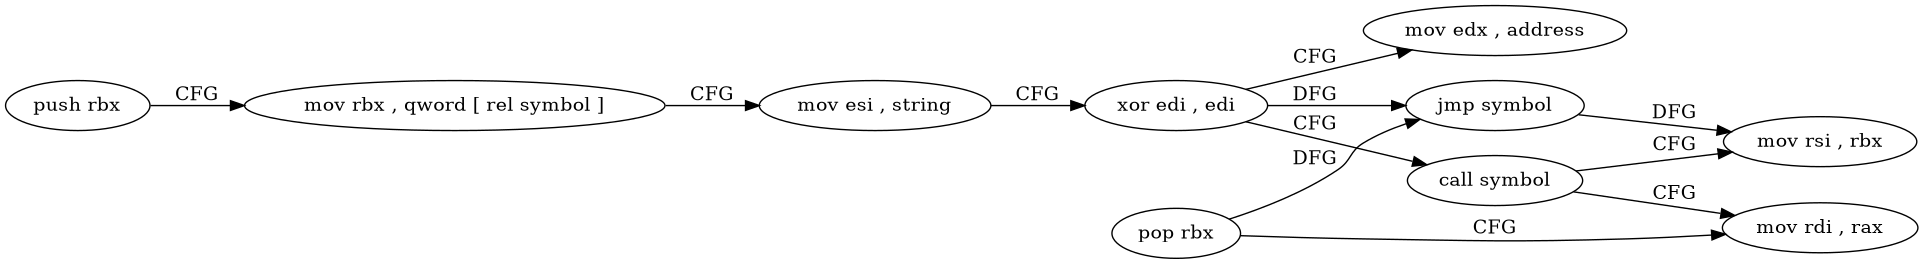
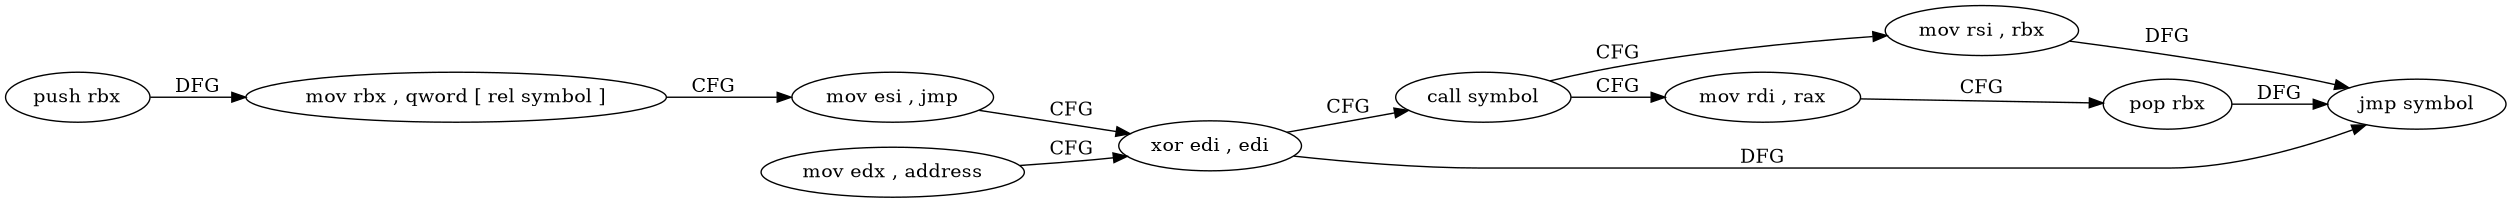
edge "xor edi , edi" -> "mov edx , address": reversed
edge "push rbx" -> "mov rbx , qword [ rel symbol ]": label "CFG" -> "DFG"
node "mov esi , string": label "mov esi , string" -> "mov esi , jmp"
edge "jmp symbol" -> "mov rsi , rbx": reversed
edge "pop rbx" -> "mov rdi , rax": reversed
